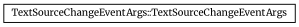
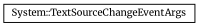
node "TextSourceChangeEventArgs::TextSourceChangeEventArgs": label "TextSourceChangeEventArgs::TextSourceChangeEventArgs" -> "System::TextSourceChangeEventArgs"
